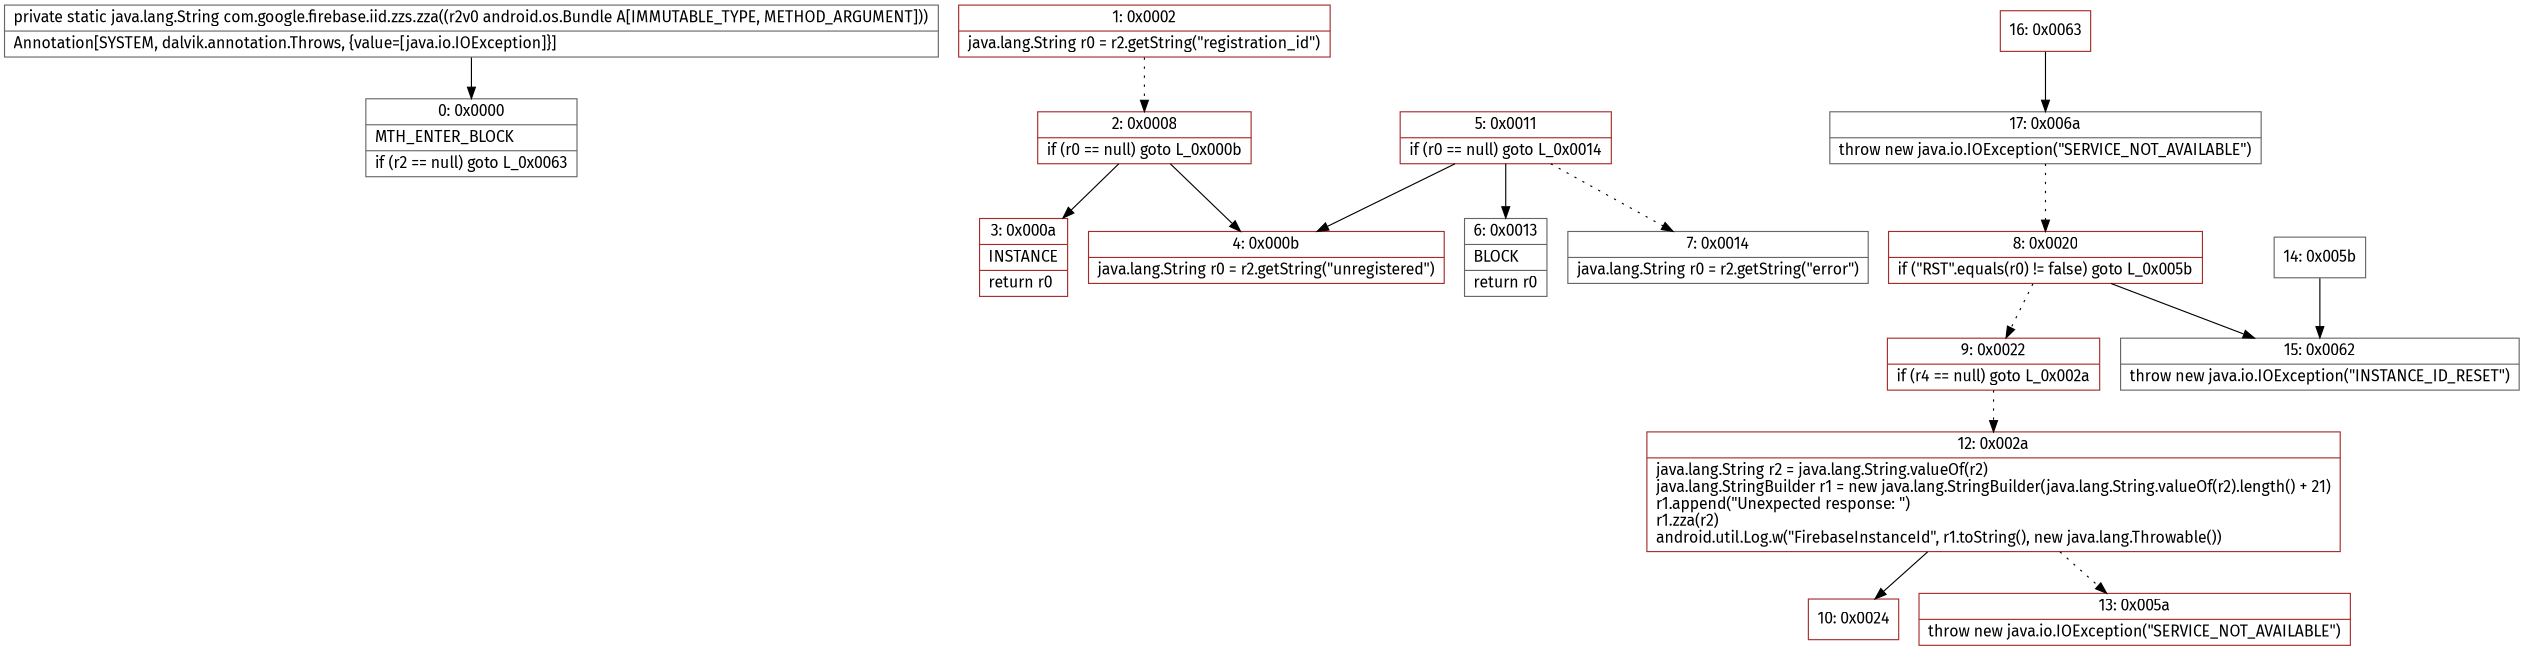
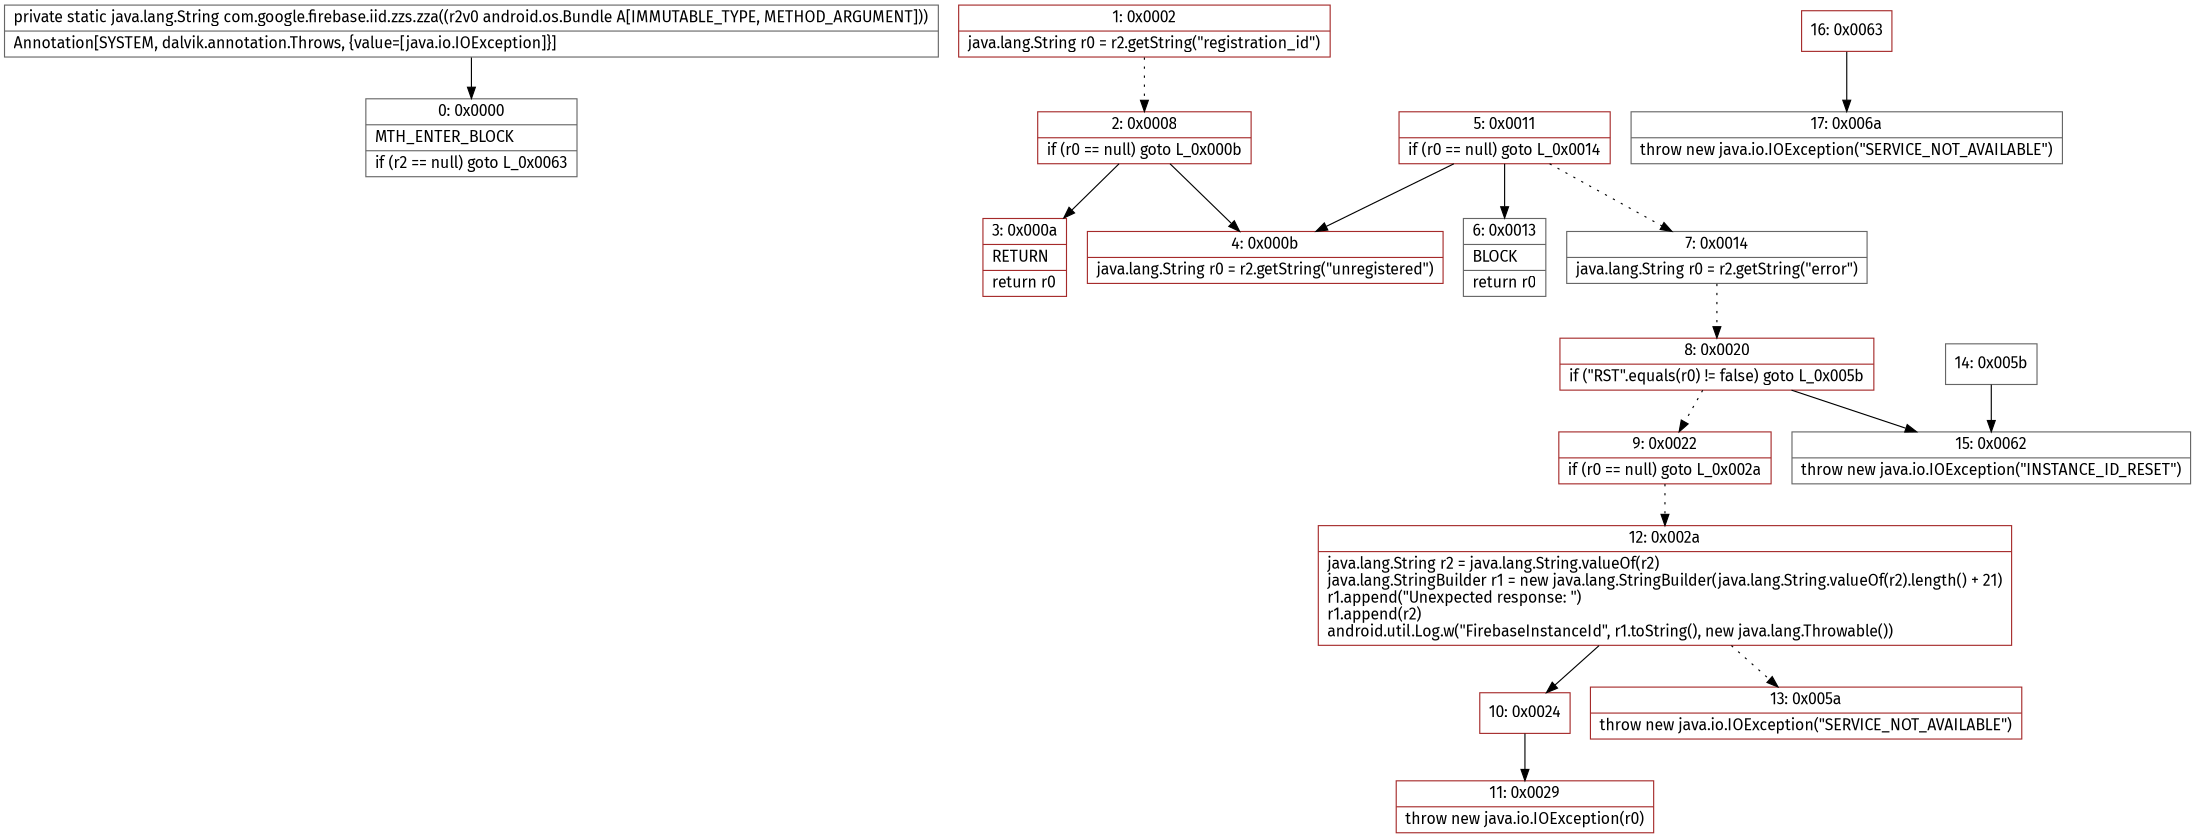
edge "17: 0x006a" -> "8: 0x0020": now "7: 0x0014" -> "8: 0x0020"
node "3: 0x000a": text "INSTANCE" -> "RETURN"
node "9: 0x0022": text "if (r4 == null) goto L_0x002a" -> "if (r0 == null) goto L_0x002a"
node "12: 0x002a": text "r1.zza(r2)" -> "r1.append(r2)"
node "11: 0x0029": added
